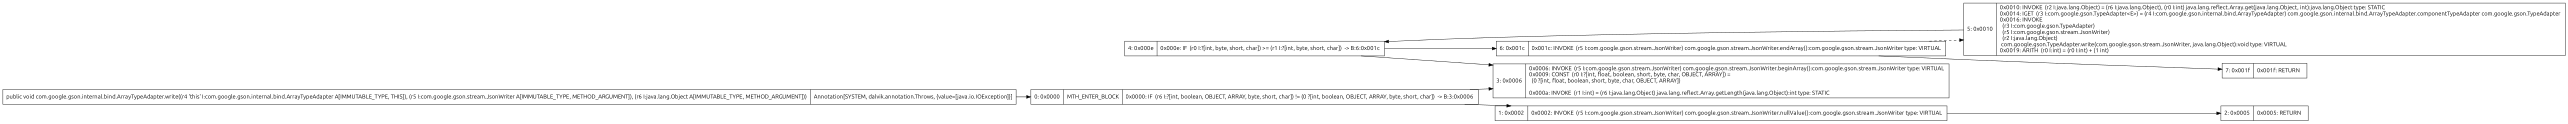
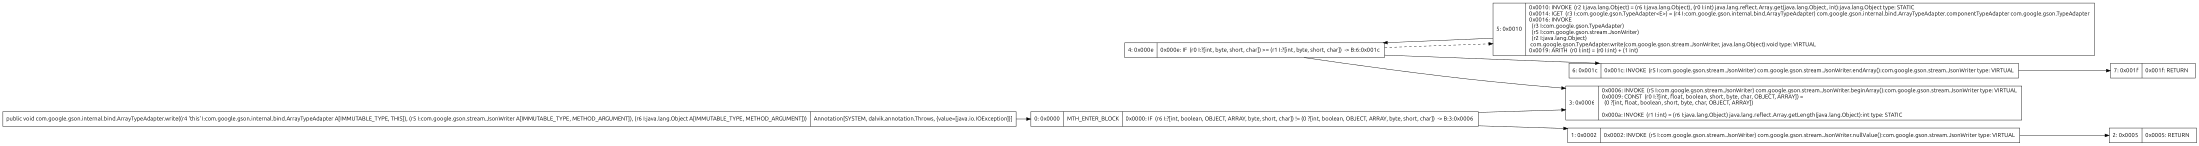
edge "6: 0x001c" -> "5: 0x0010": now "4: 0x000e" -> "5: 0x0010"
